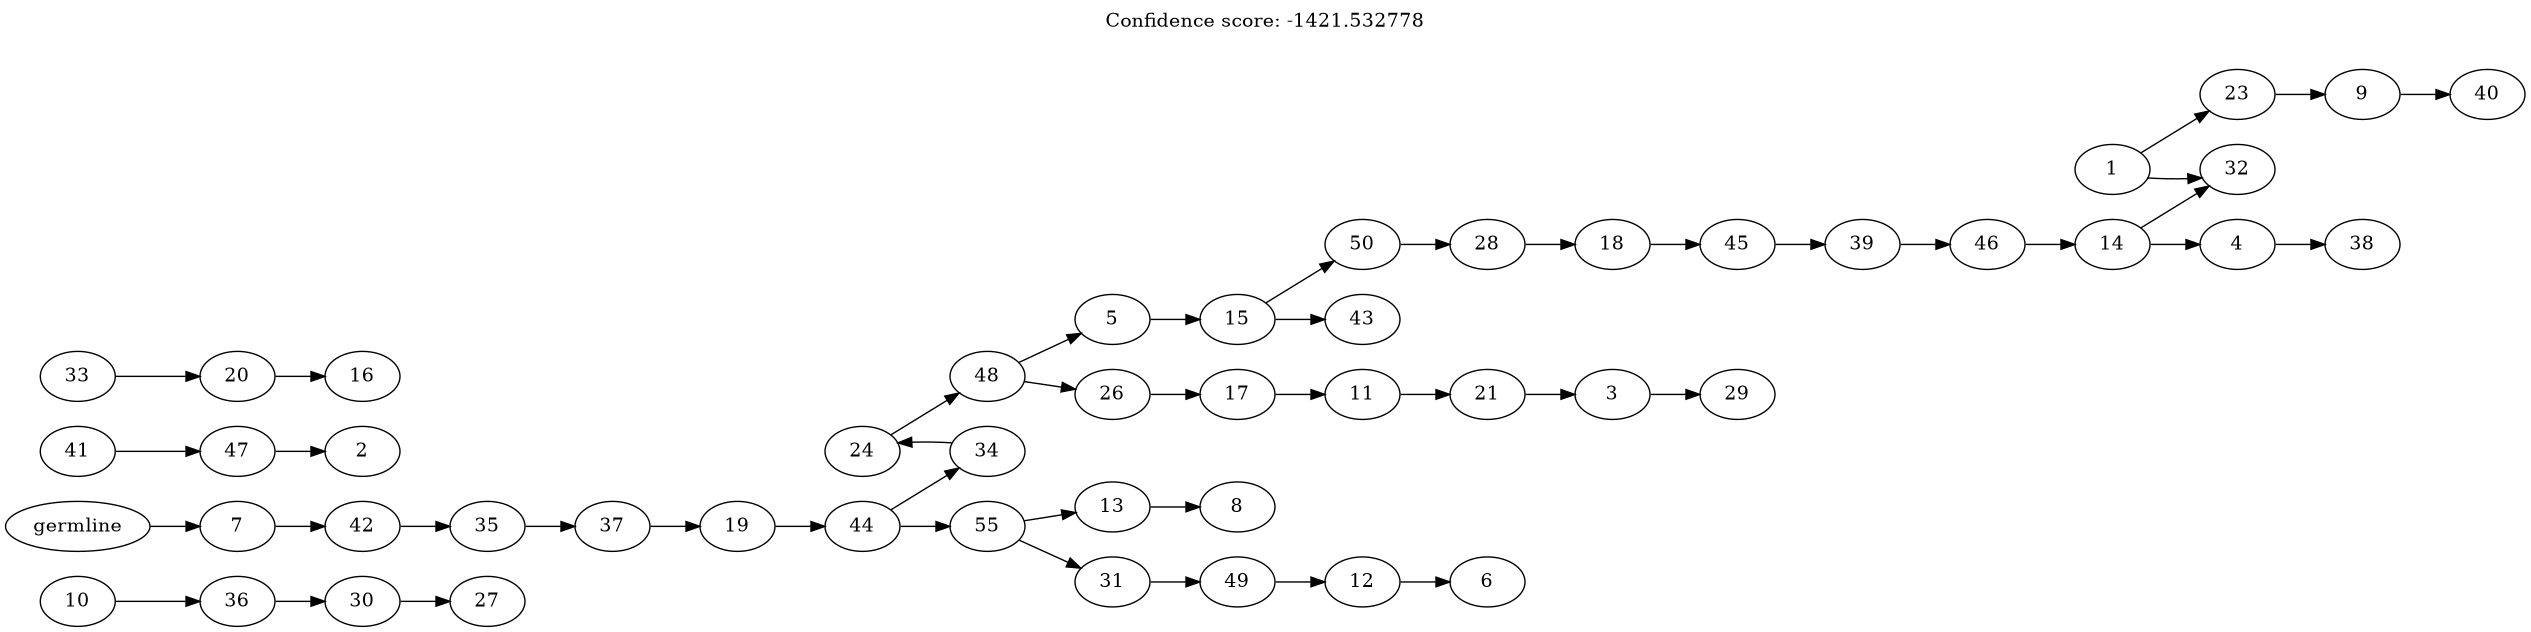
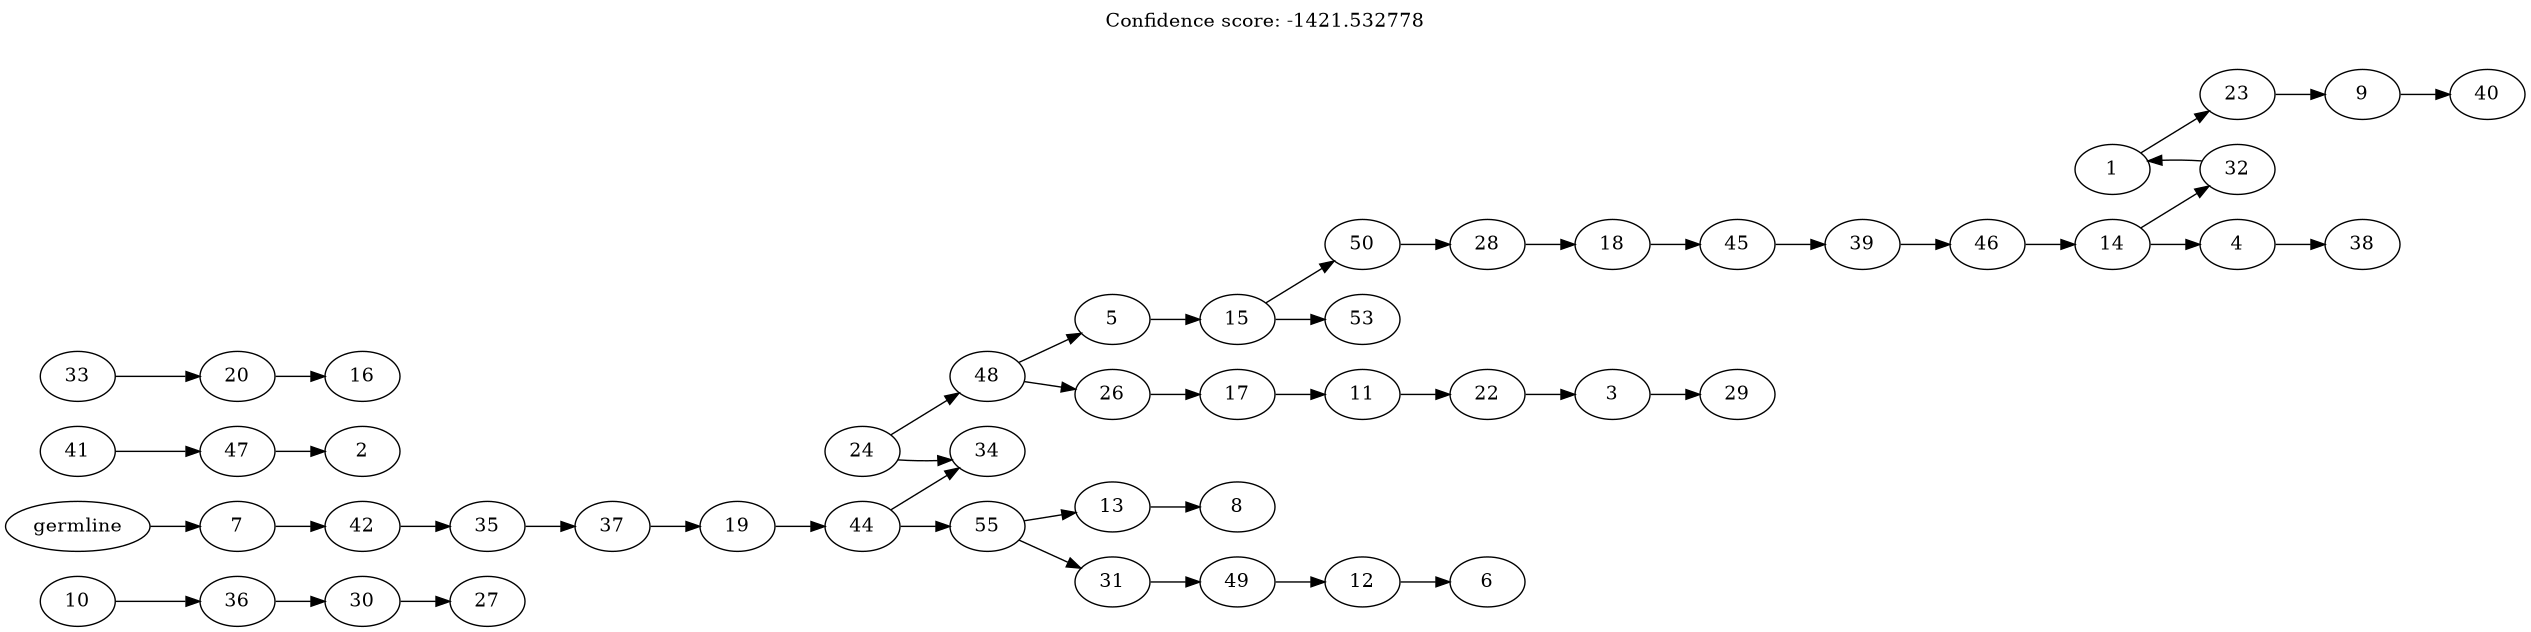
edge "1" -> "32": reversed
node "43": label "43" -> "53"
node "21": label "21" -> "22"
edge "34" -> "24": reversed
